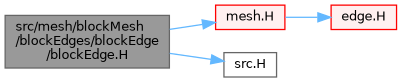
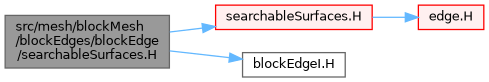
node "mesh.H": label "mesh.H" -> "searchableSurfaces.H"
node "src/mesh/blockMesh /blockEdges/blockEdge /blockEdge.H": label "src/mesh/blockMesh /blockEdges/blockEdge /blockEdge.H" -> "src/mesh/blockMesh /blockEdges/blockEdge /searchableSurfaces.H"
node "src.H": label "src.H" -> "blockEdgeI.H"
